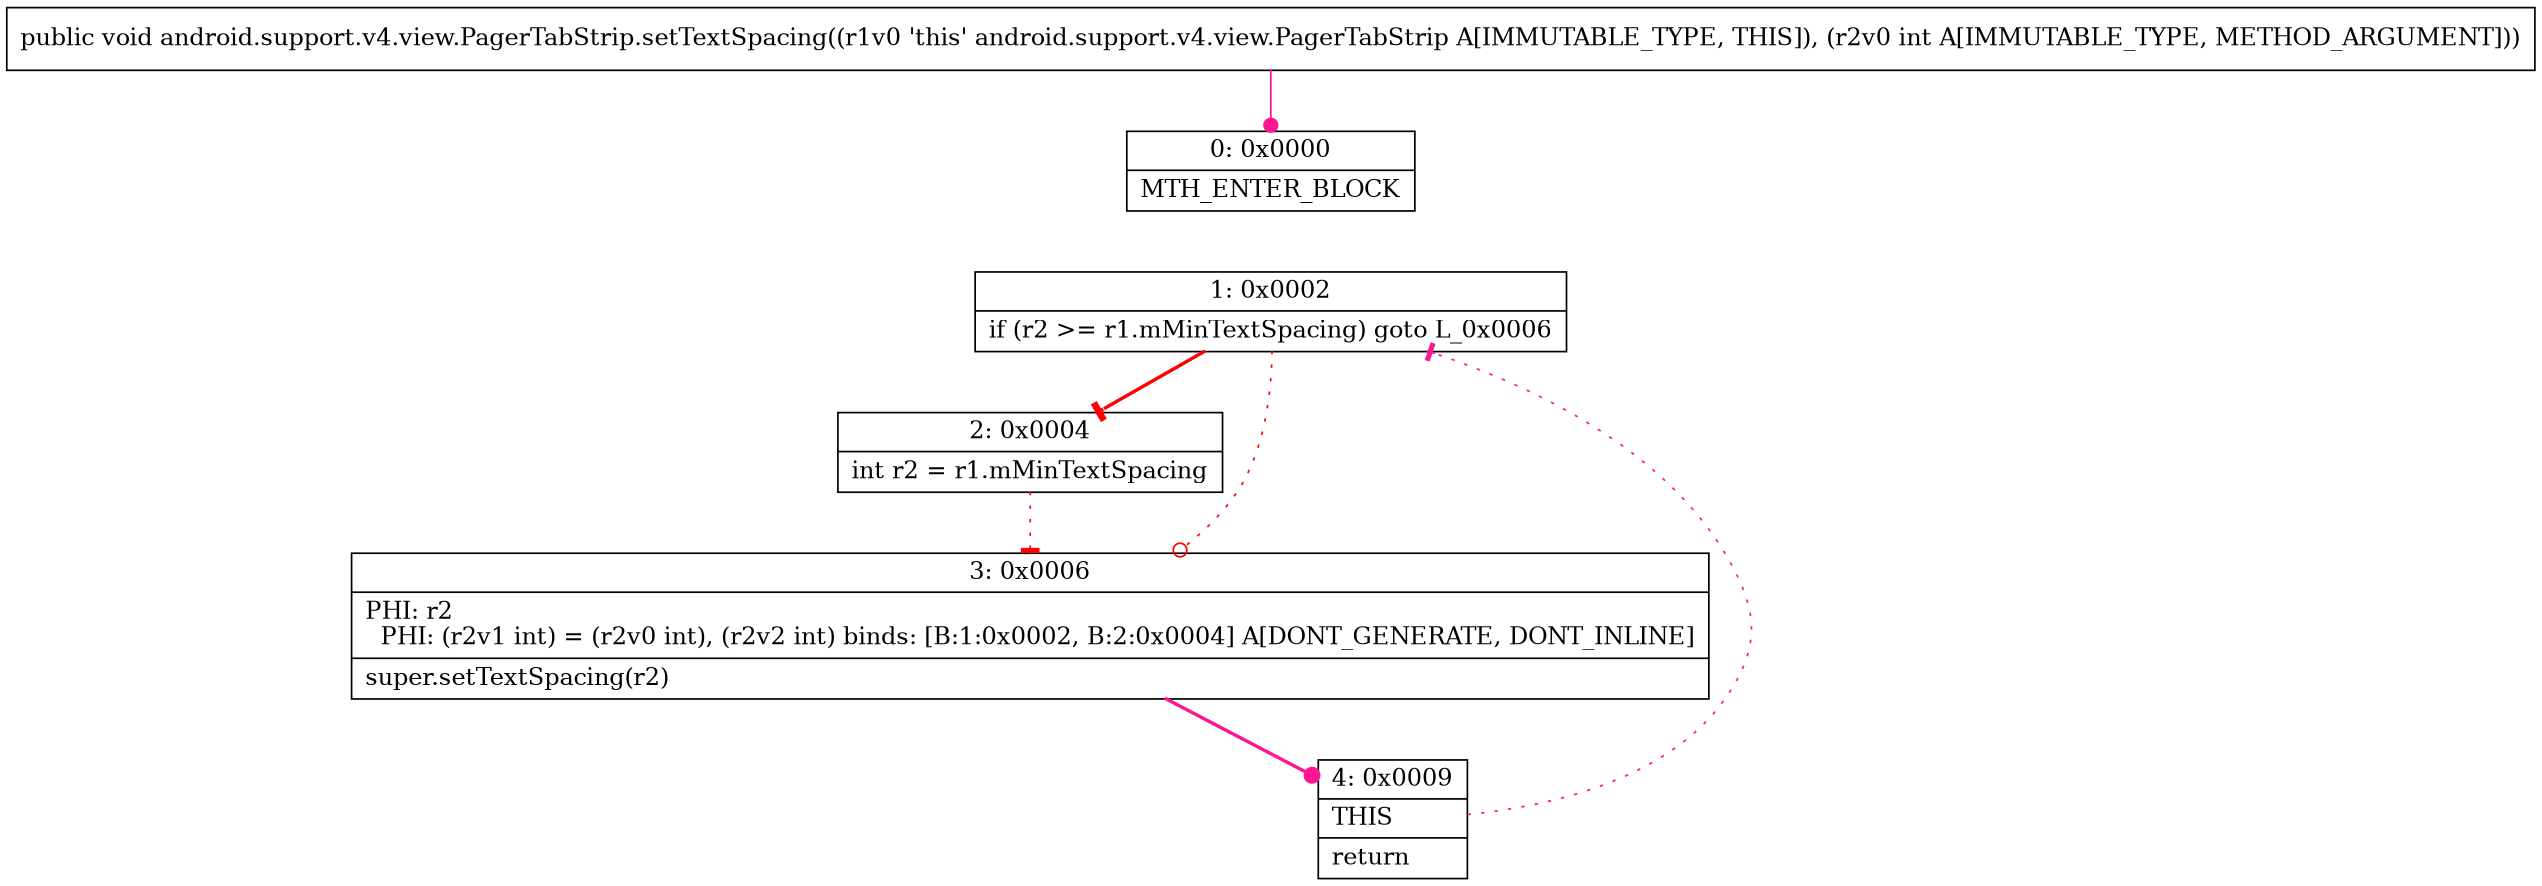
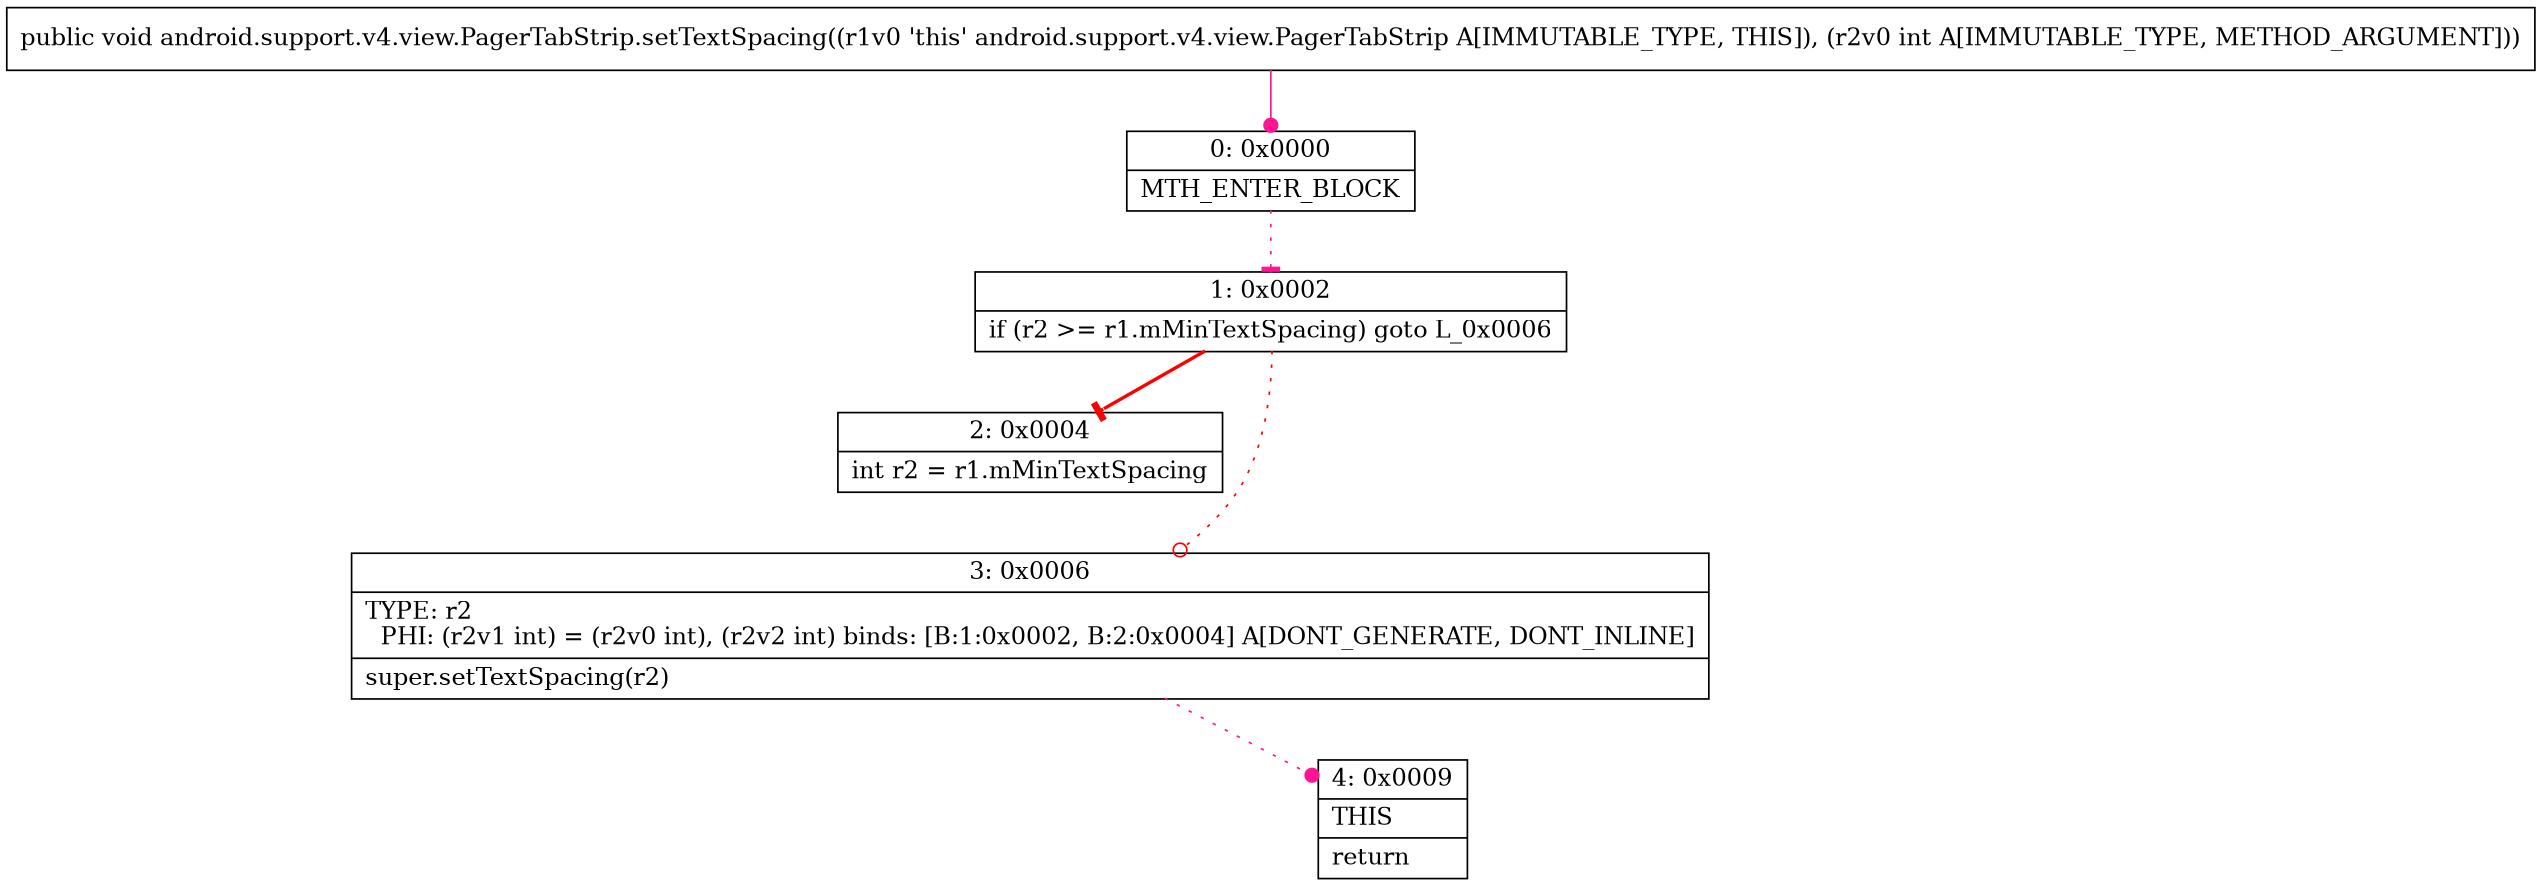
edge "2: 0x0004" -> "3: 0x0006": removed
edge "4: 0x0009" -> "1: 0x0002": now "0: 0x0000" -> "1: 0x0002"
node "3: 0x0006": text "PHI: r2" -> "TYPE: r2"
edge "3: 0x0006" -> "4: 0x0009": style bold -> dotted
